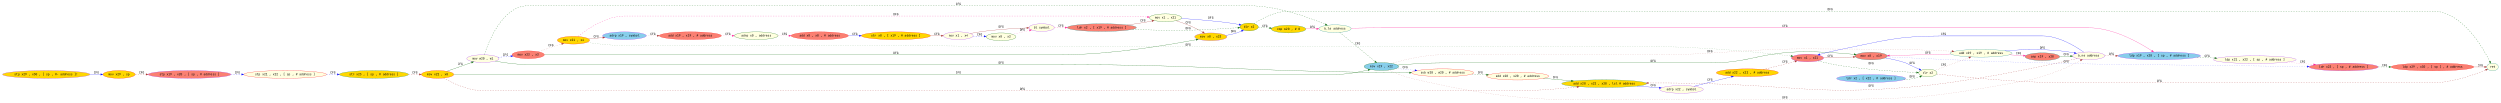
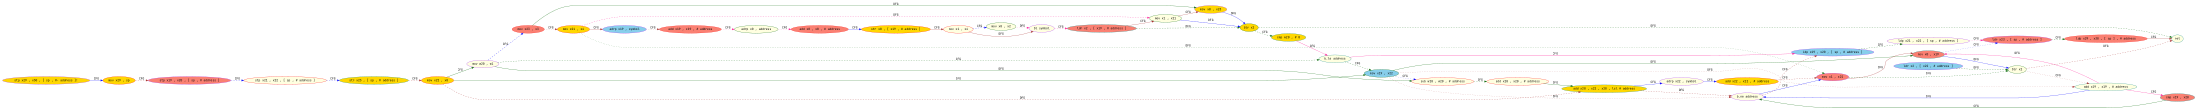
node "mov x1 , x4": color purple -> red
edge "b.ne address" -> "add x20 , x22 , x20 , lsl # address": reversed
